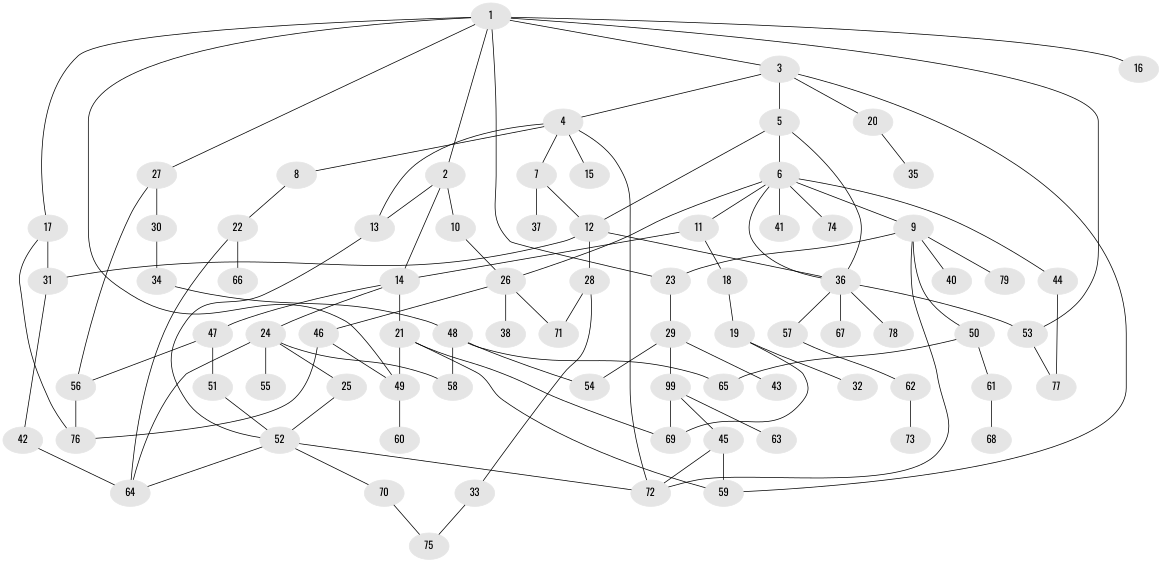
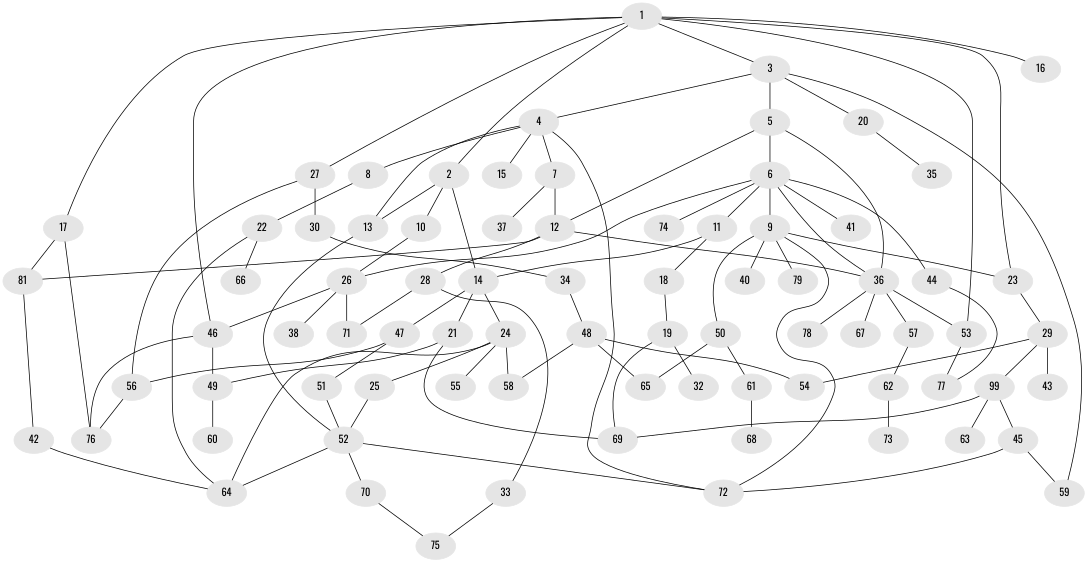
edge "1" -- "49": now "1" -- "46"
node "31": label "31" -> "81"
edge "21" -- "59": removed
